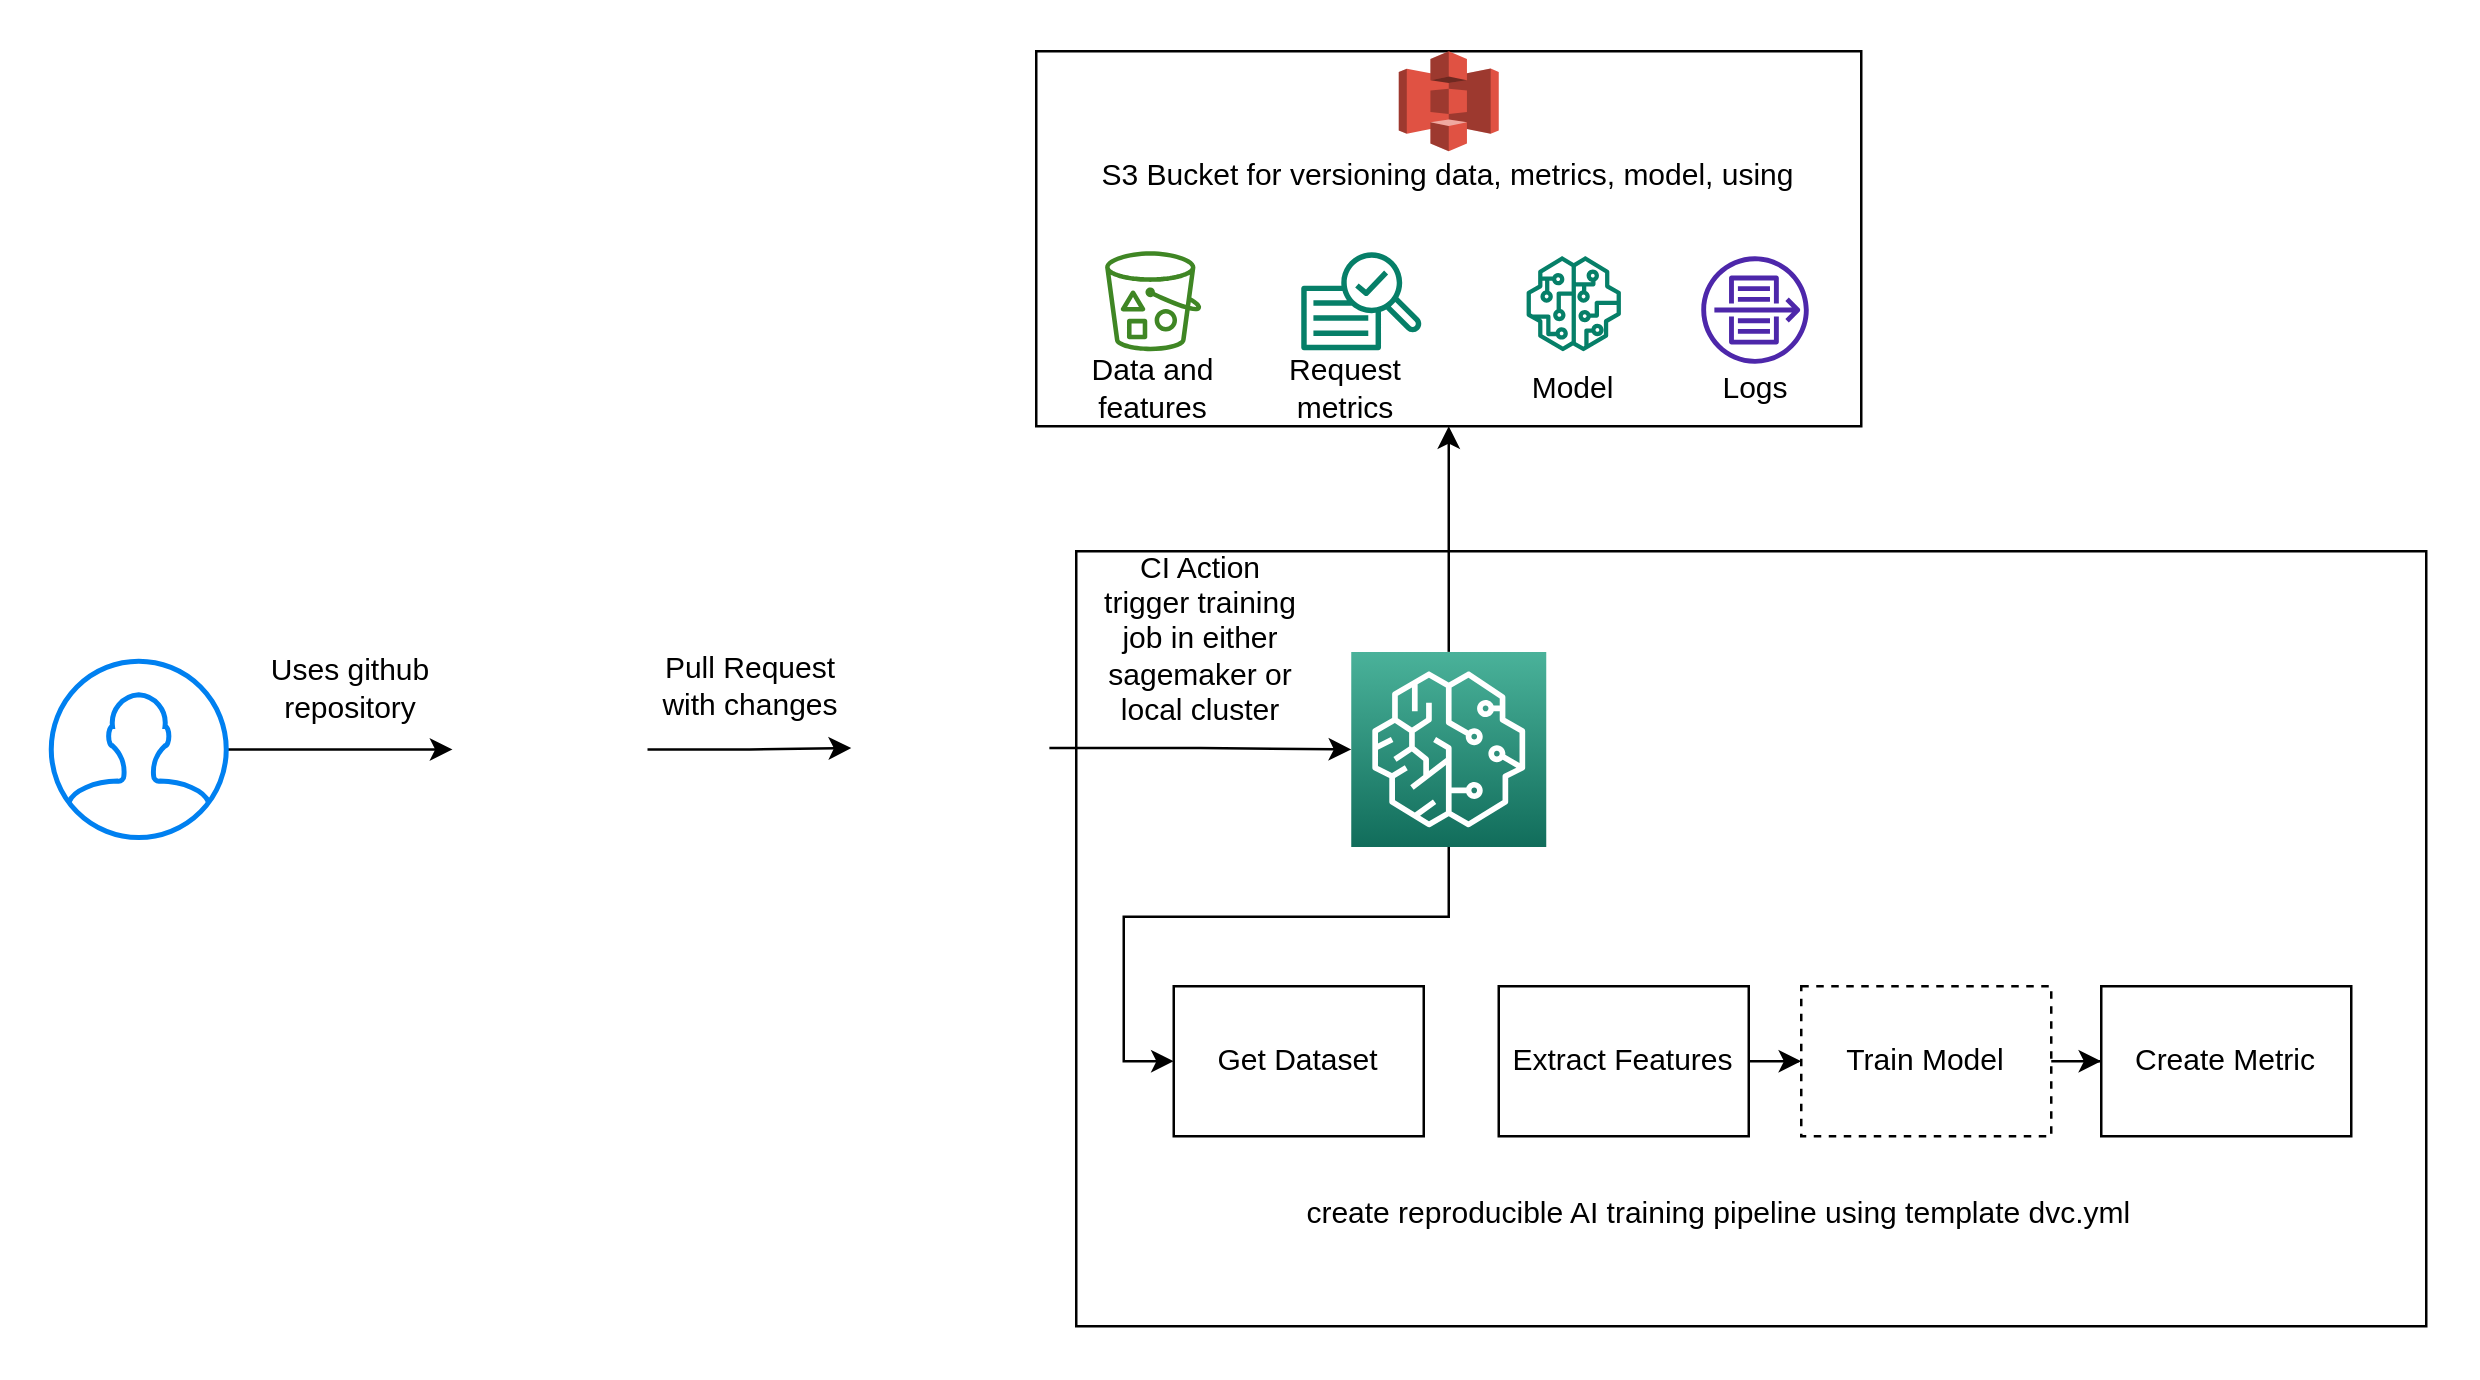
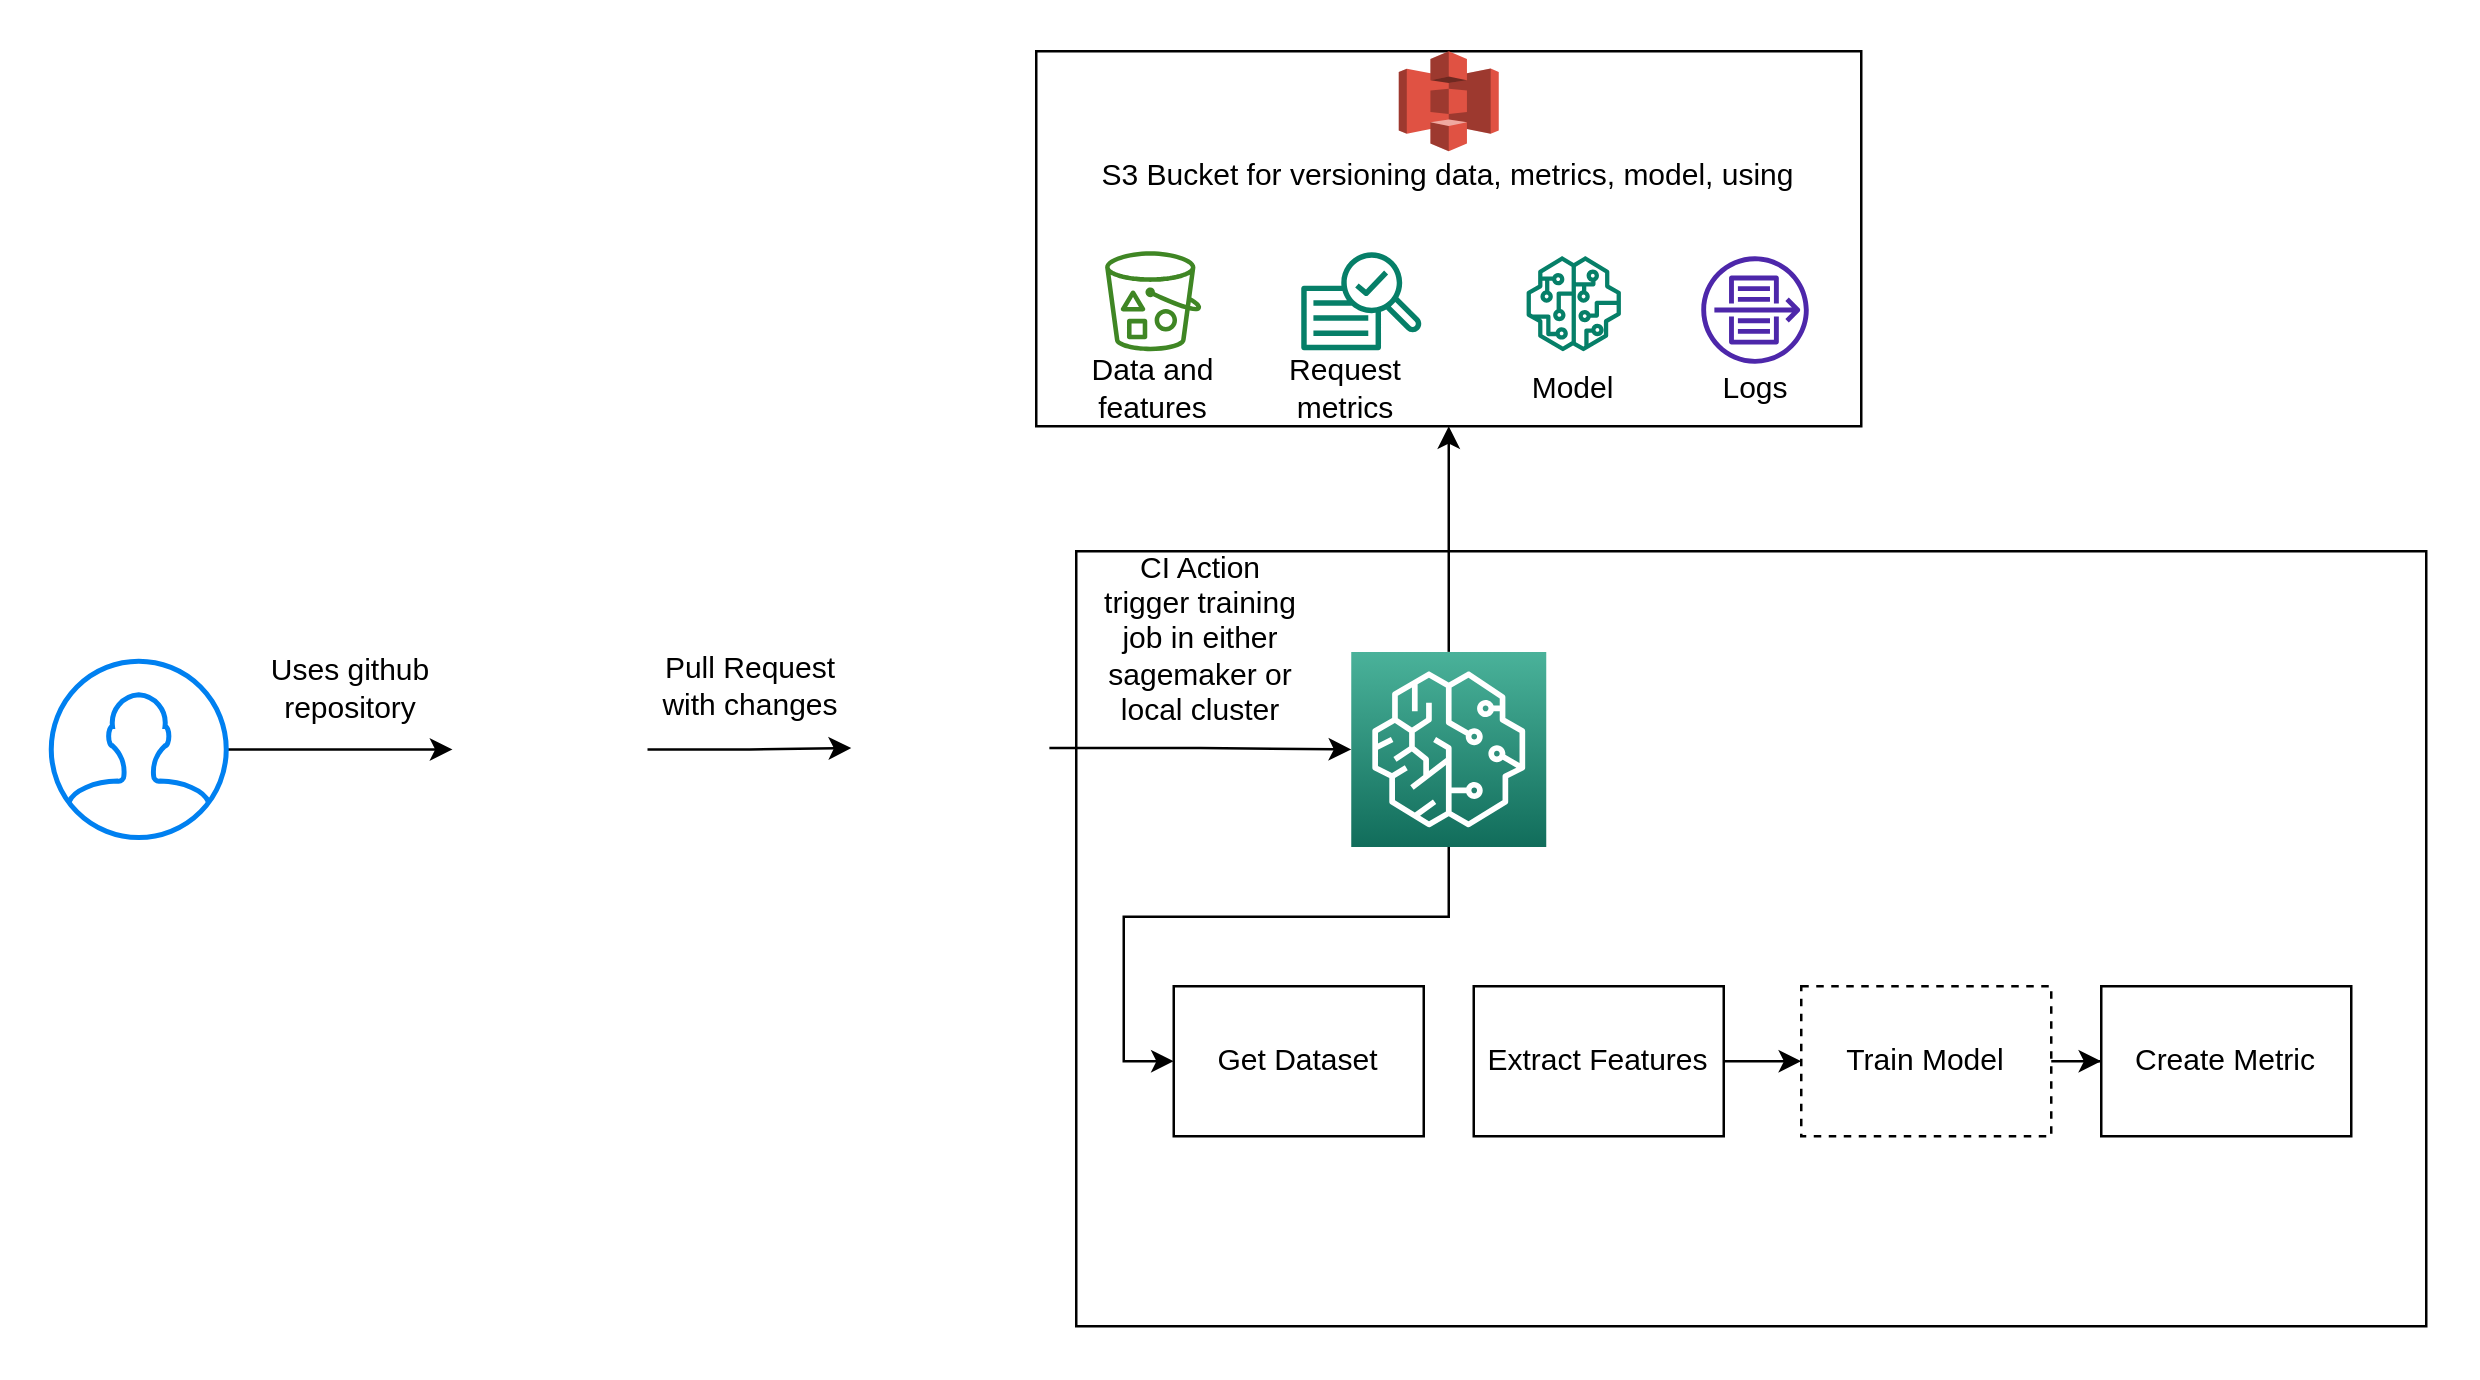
node "Extract Features": moved (1624, 1061) -> (1599, 1061)
node "create reproducible AI training pipeline using template dvc.yml": removed
